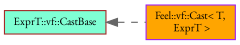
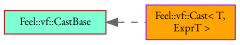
node "ExprT::vf::CastBase": label "ExprT::vf::CastBase" -> "Feel::vf::CastBase"
